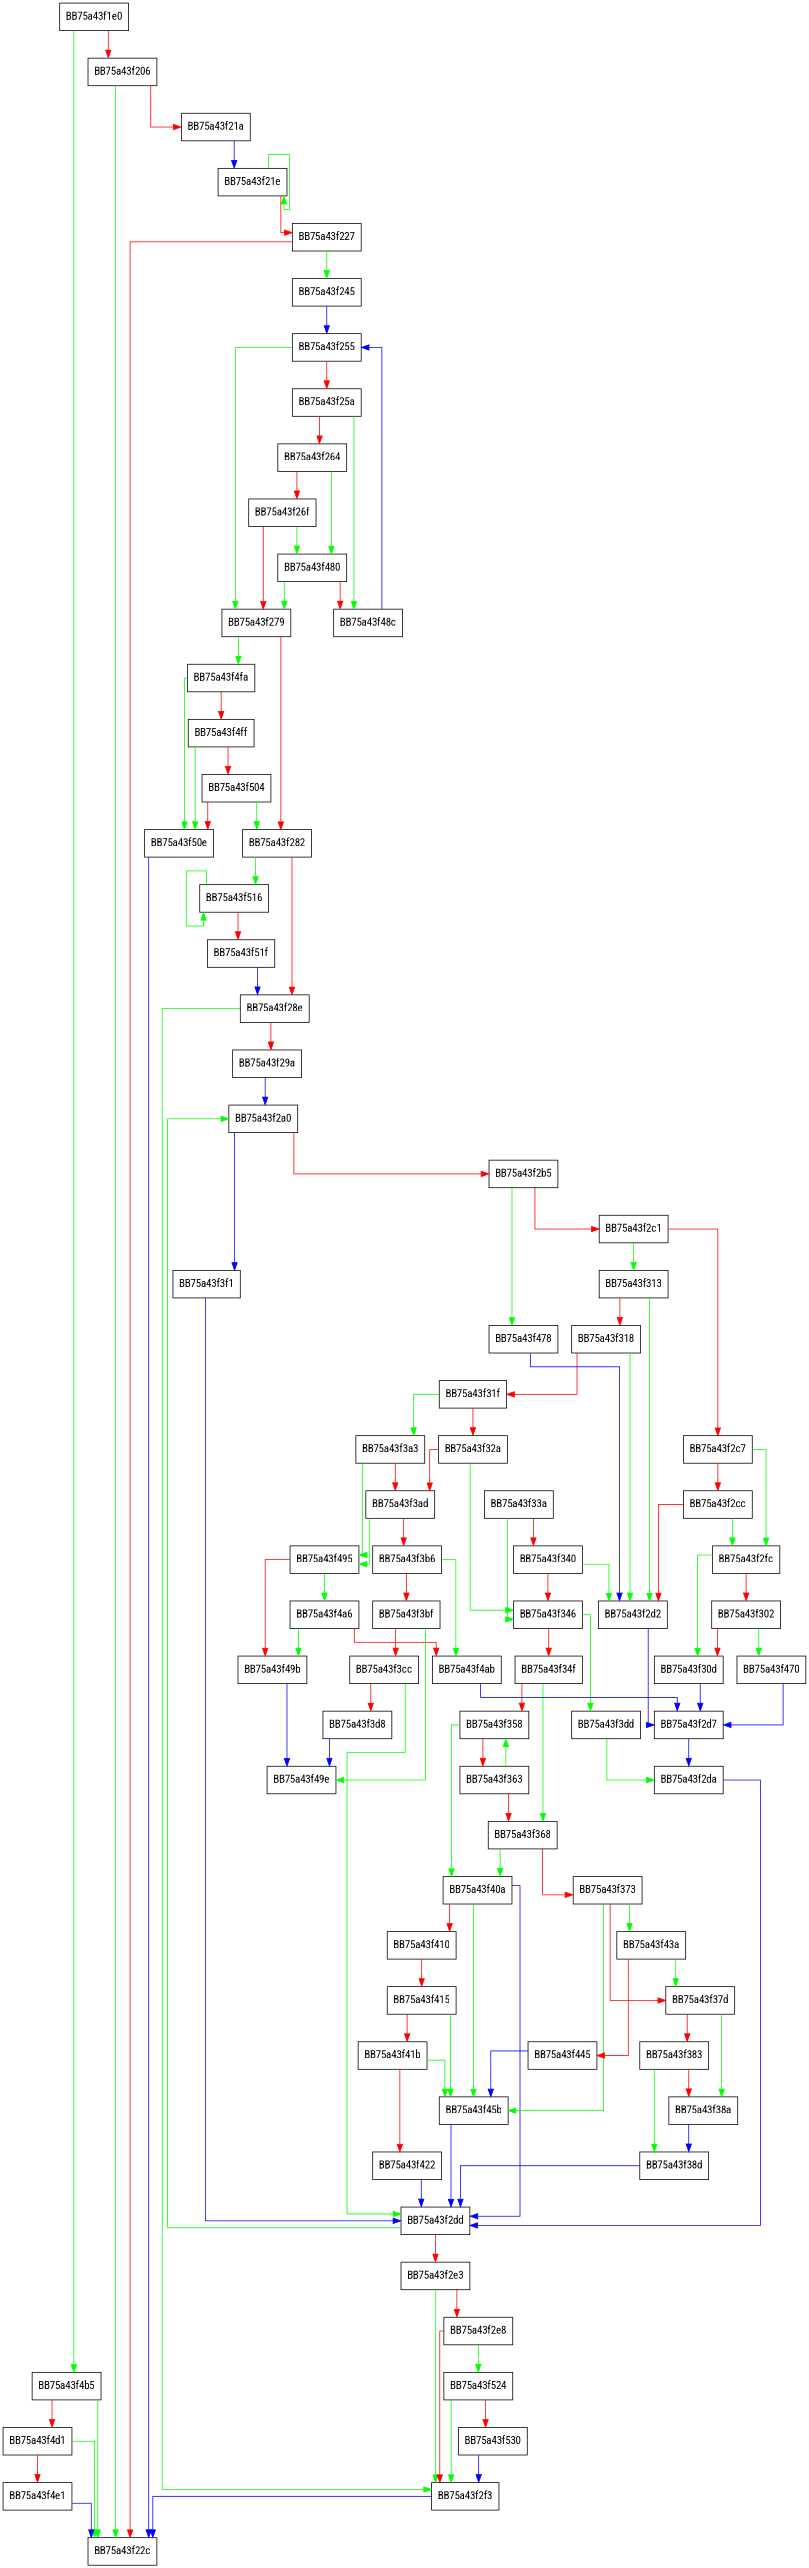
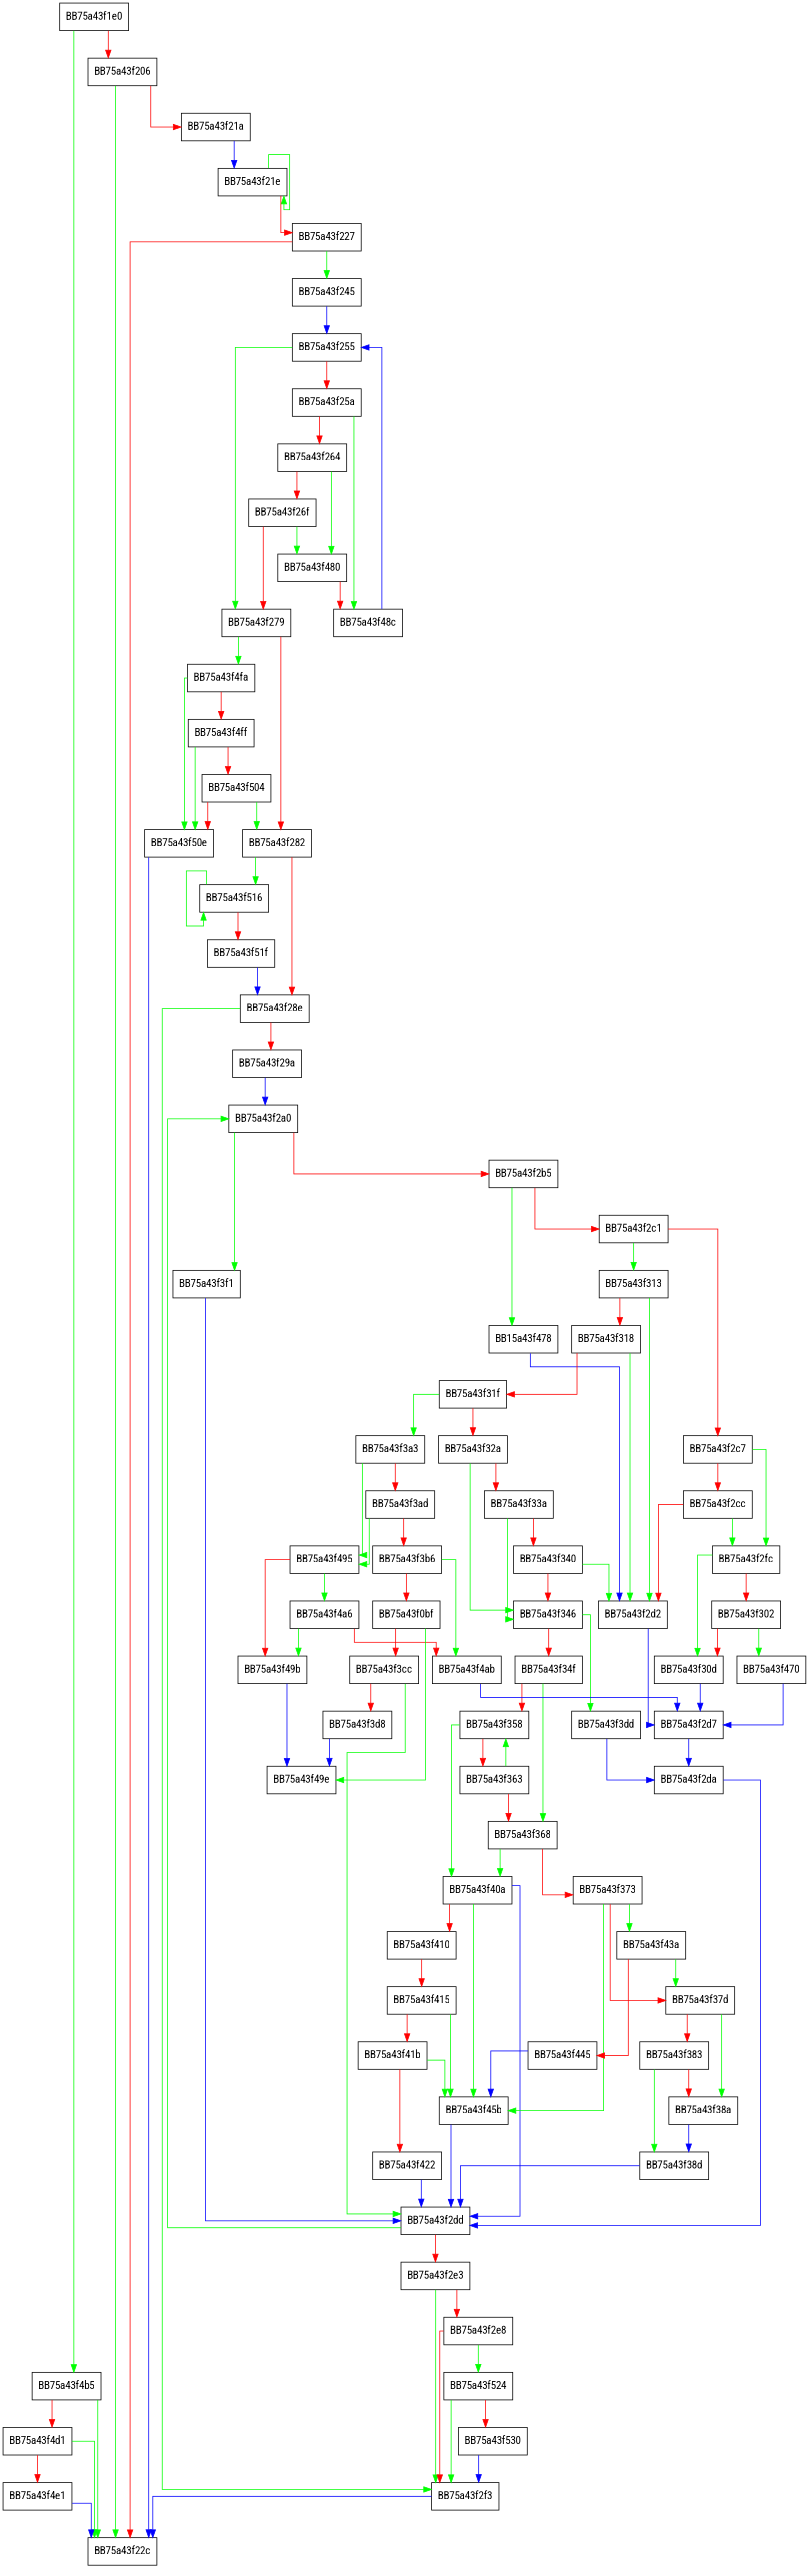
edge "BB75a43f480" -> "BB75a43f279": removed
edge "BB75a43f2a0" -> "BB75a43f3f1": color blue -> green
node "BB75a43f478": label "BB75a43f478" -> "BB15a43f478"
edge "BB75a43f32a" -> "BB75a43f3ad": now "BB75a43f32a" -> "BB75a43f33a"
node "BB75a43f3bf": label "BB75a43f3bf" -> "BB75a43f0bf"
edge "BB75a43f3dd" -> "BB75a43f2da": color green -> blue
